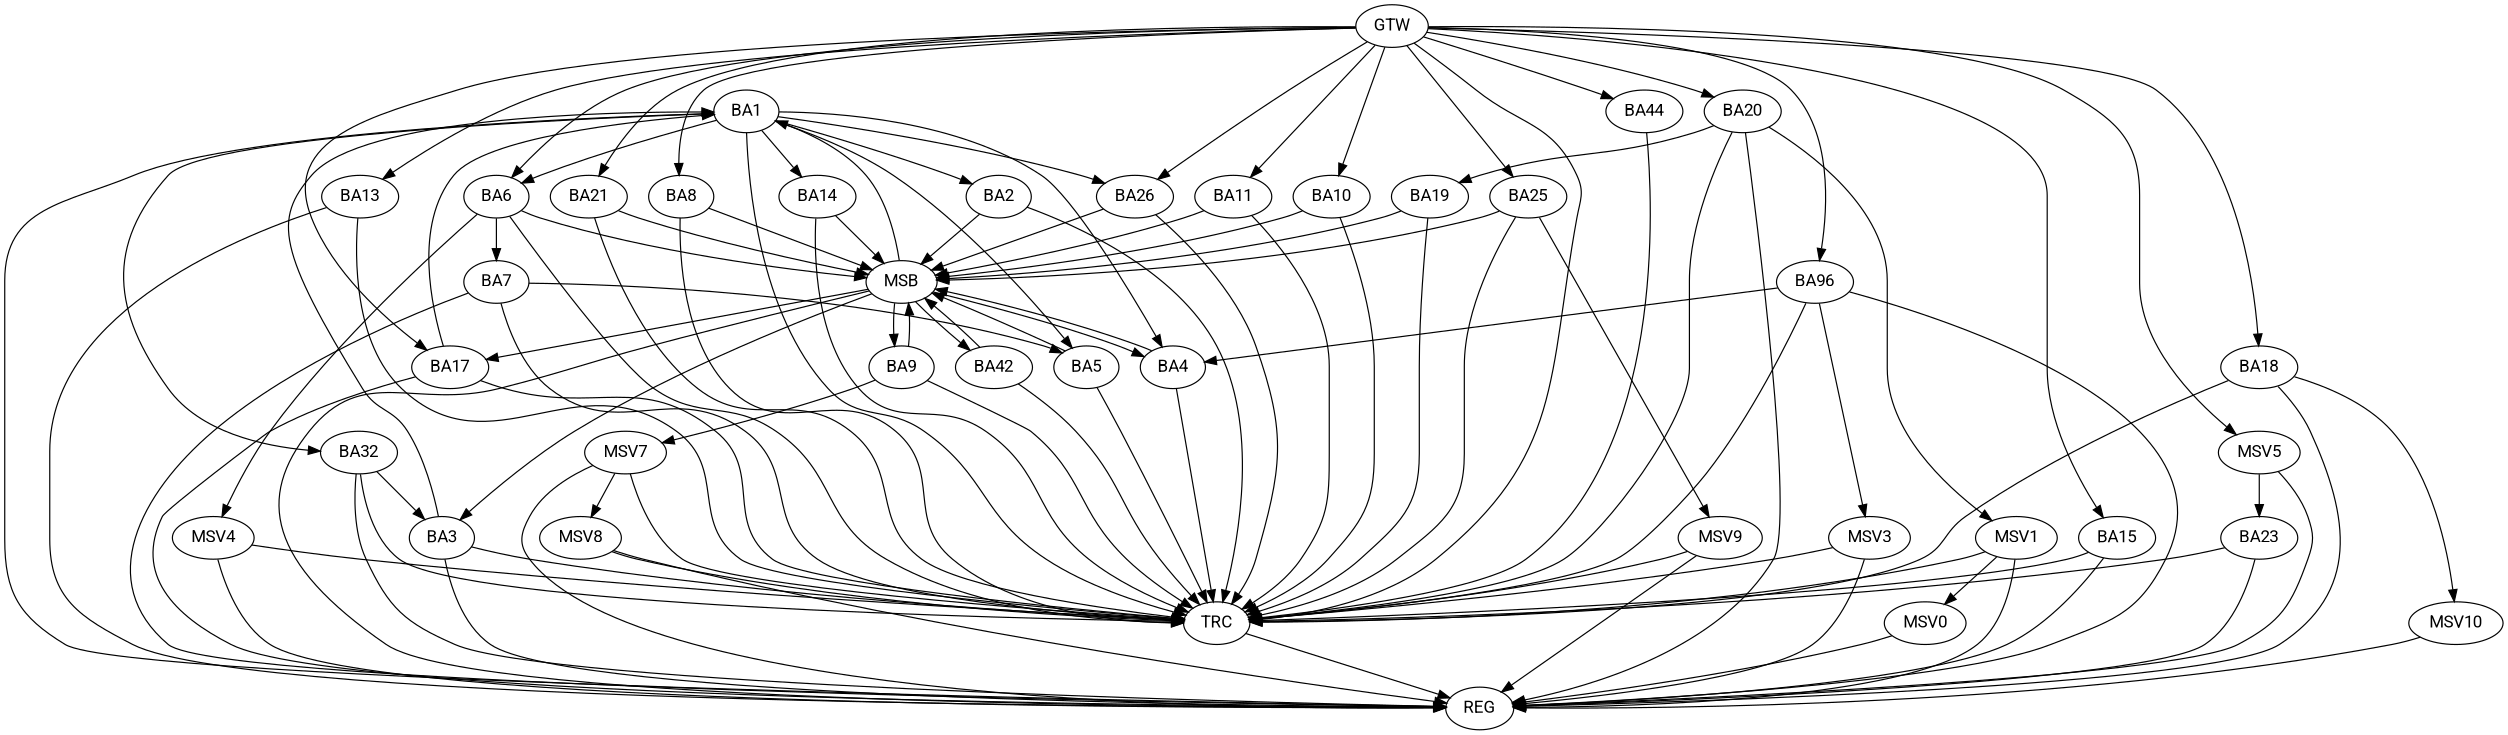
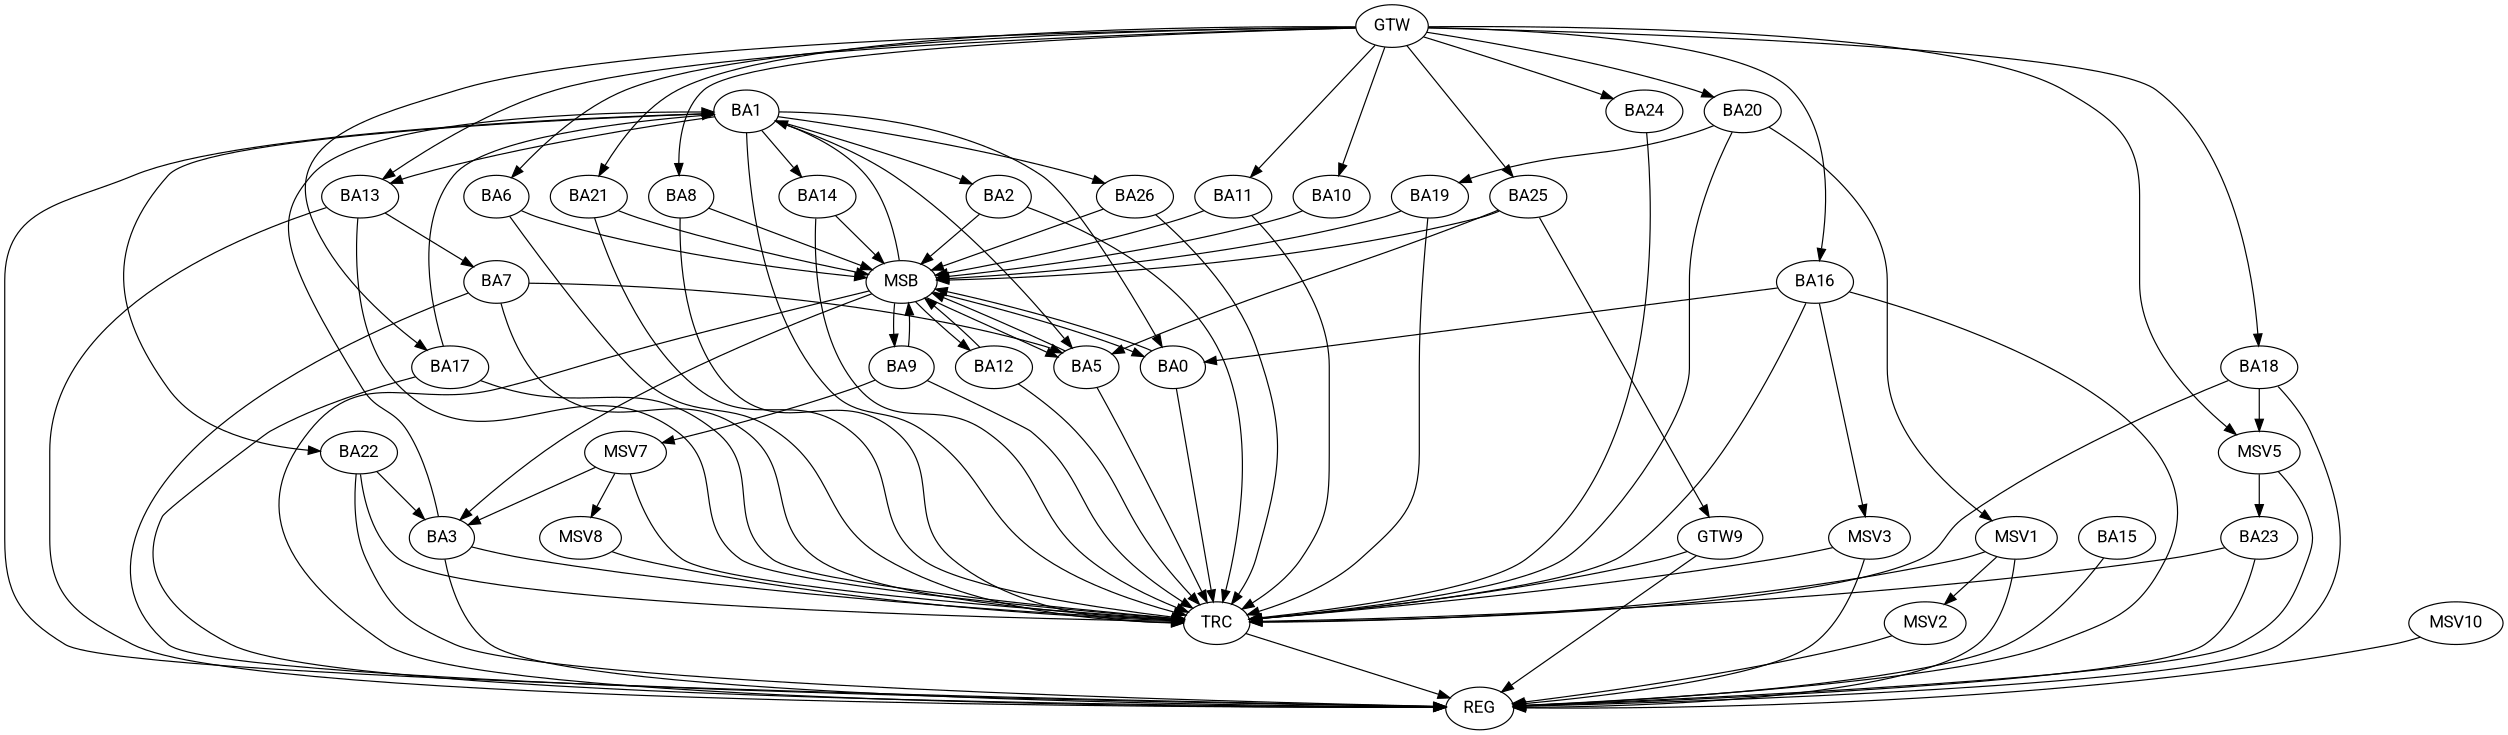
edge "GTW" -> "BA15": removed
edge "GTW" -> "BA26": removed
node "BA44": label "BA44" -> "BA24"
edge "BA1" -> "BA6": now "BA1" -> "BA13"
edge "BA6" -> "BA7": now "BA13" -> "BA7"
node "BA96": label "BA96" -> "BA16"
edge "MSB" -> "BA17": now "MSB" -> "BA5"
node "BA42": label "BA42" -> "BA12"
node "BA4": label "BA4" -> "BA0"
edge "GTW" -> "TRC": removed
edge "BA10" -> "TRC": removed
node "BA32": label "BA32" -> "BA22"
edge "BA18" -> "MSV10": now "BA18" -> "MSV5"
edge "BA25" -> "TRC": now "BA25" -> "BA5"
edge "BA20" -> "REG": removed
node "MSV4": removed
node "MSV9": label "MSV9" -> "GTW9"
edge "BA15" -> "TRC": removed
node "MSV0": label "MSV0" -> "MSV2"
edge "MSV8" -> "REG": removed
edge "MSV7" -> "REG": now "MSV7" -> "BA3"
